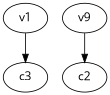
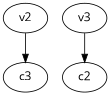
node "v1": label "v1" -> "v2"
node "v9": label "v9" -> "v3"
